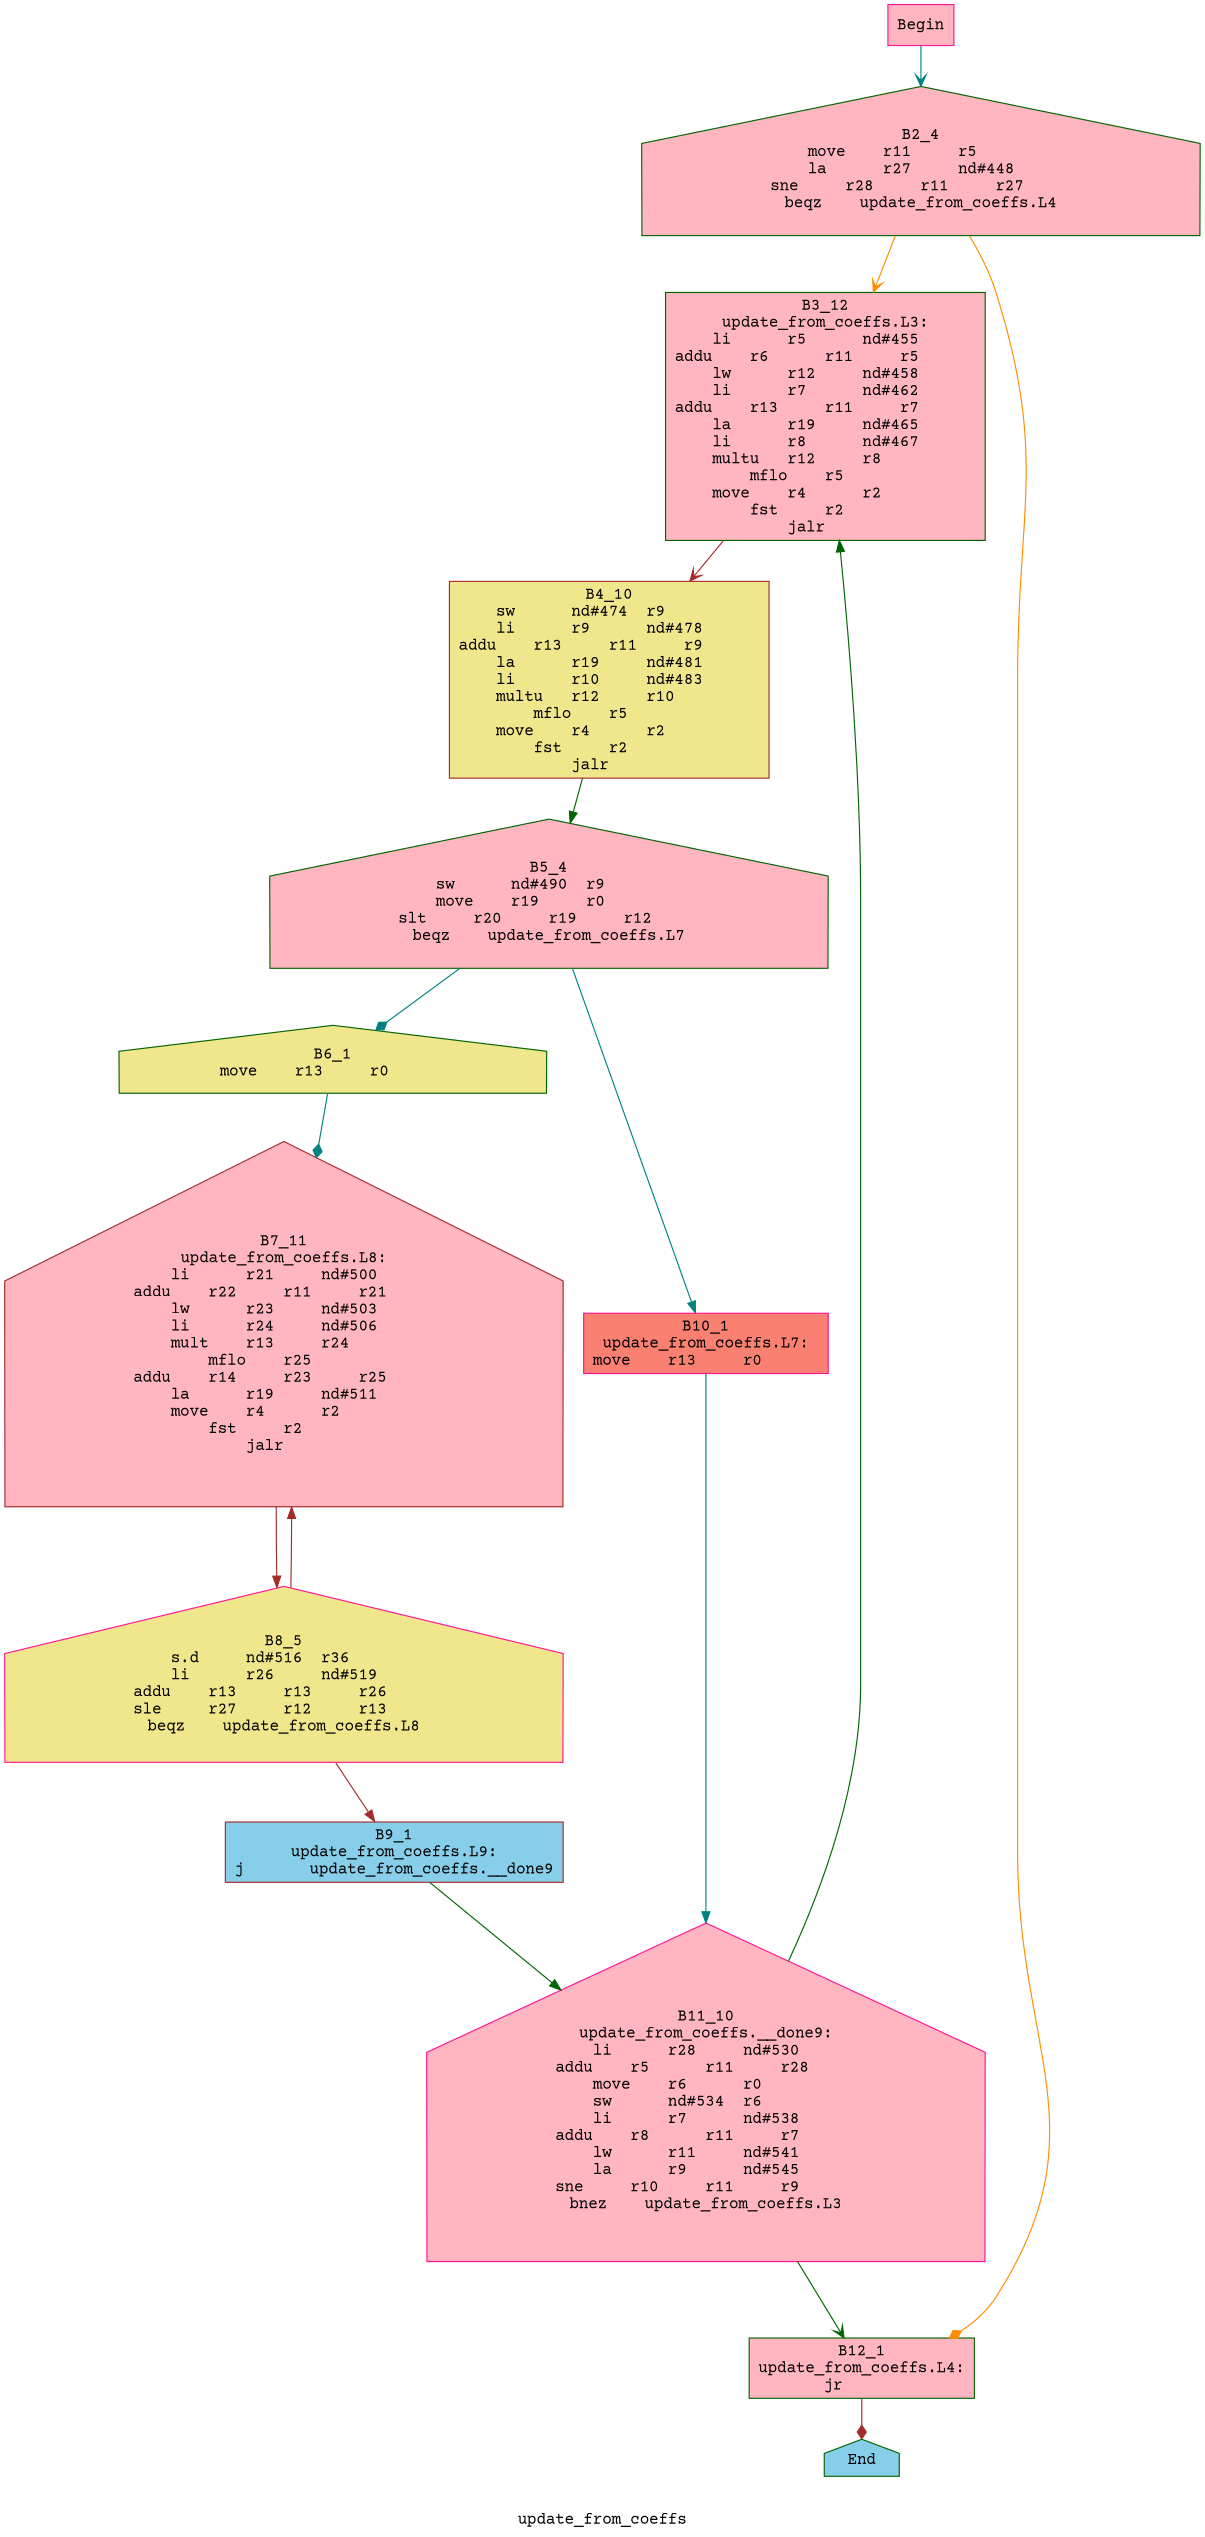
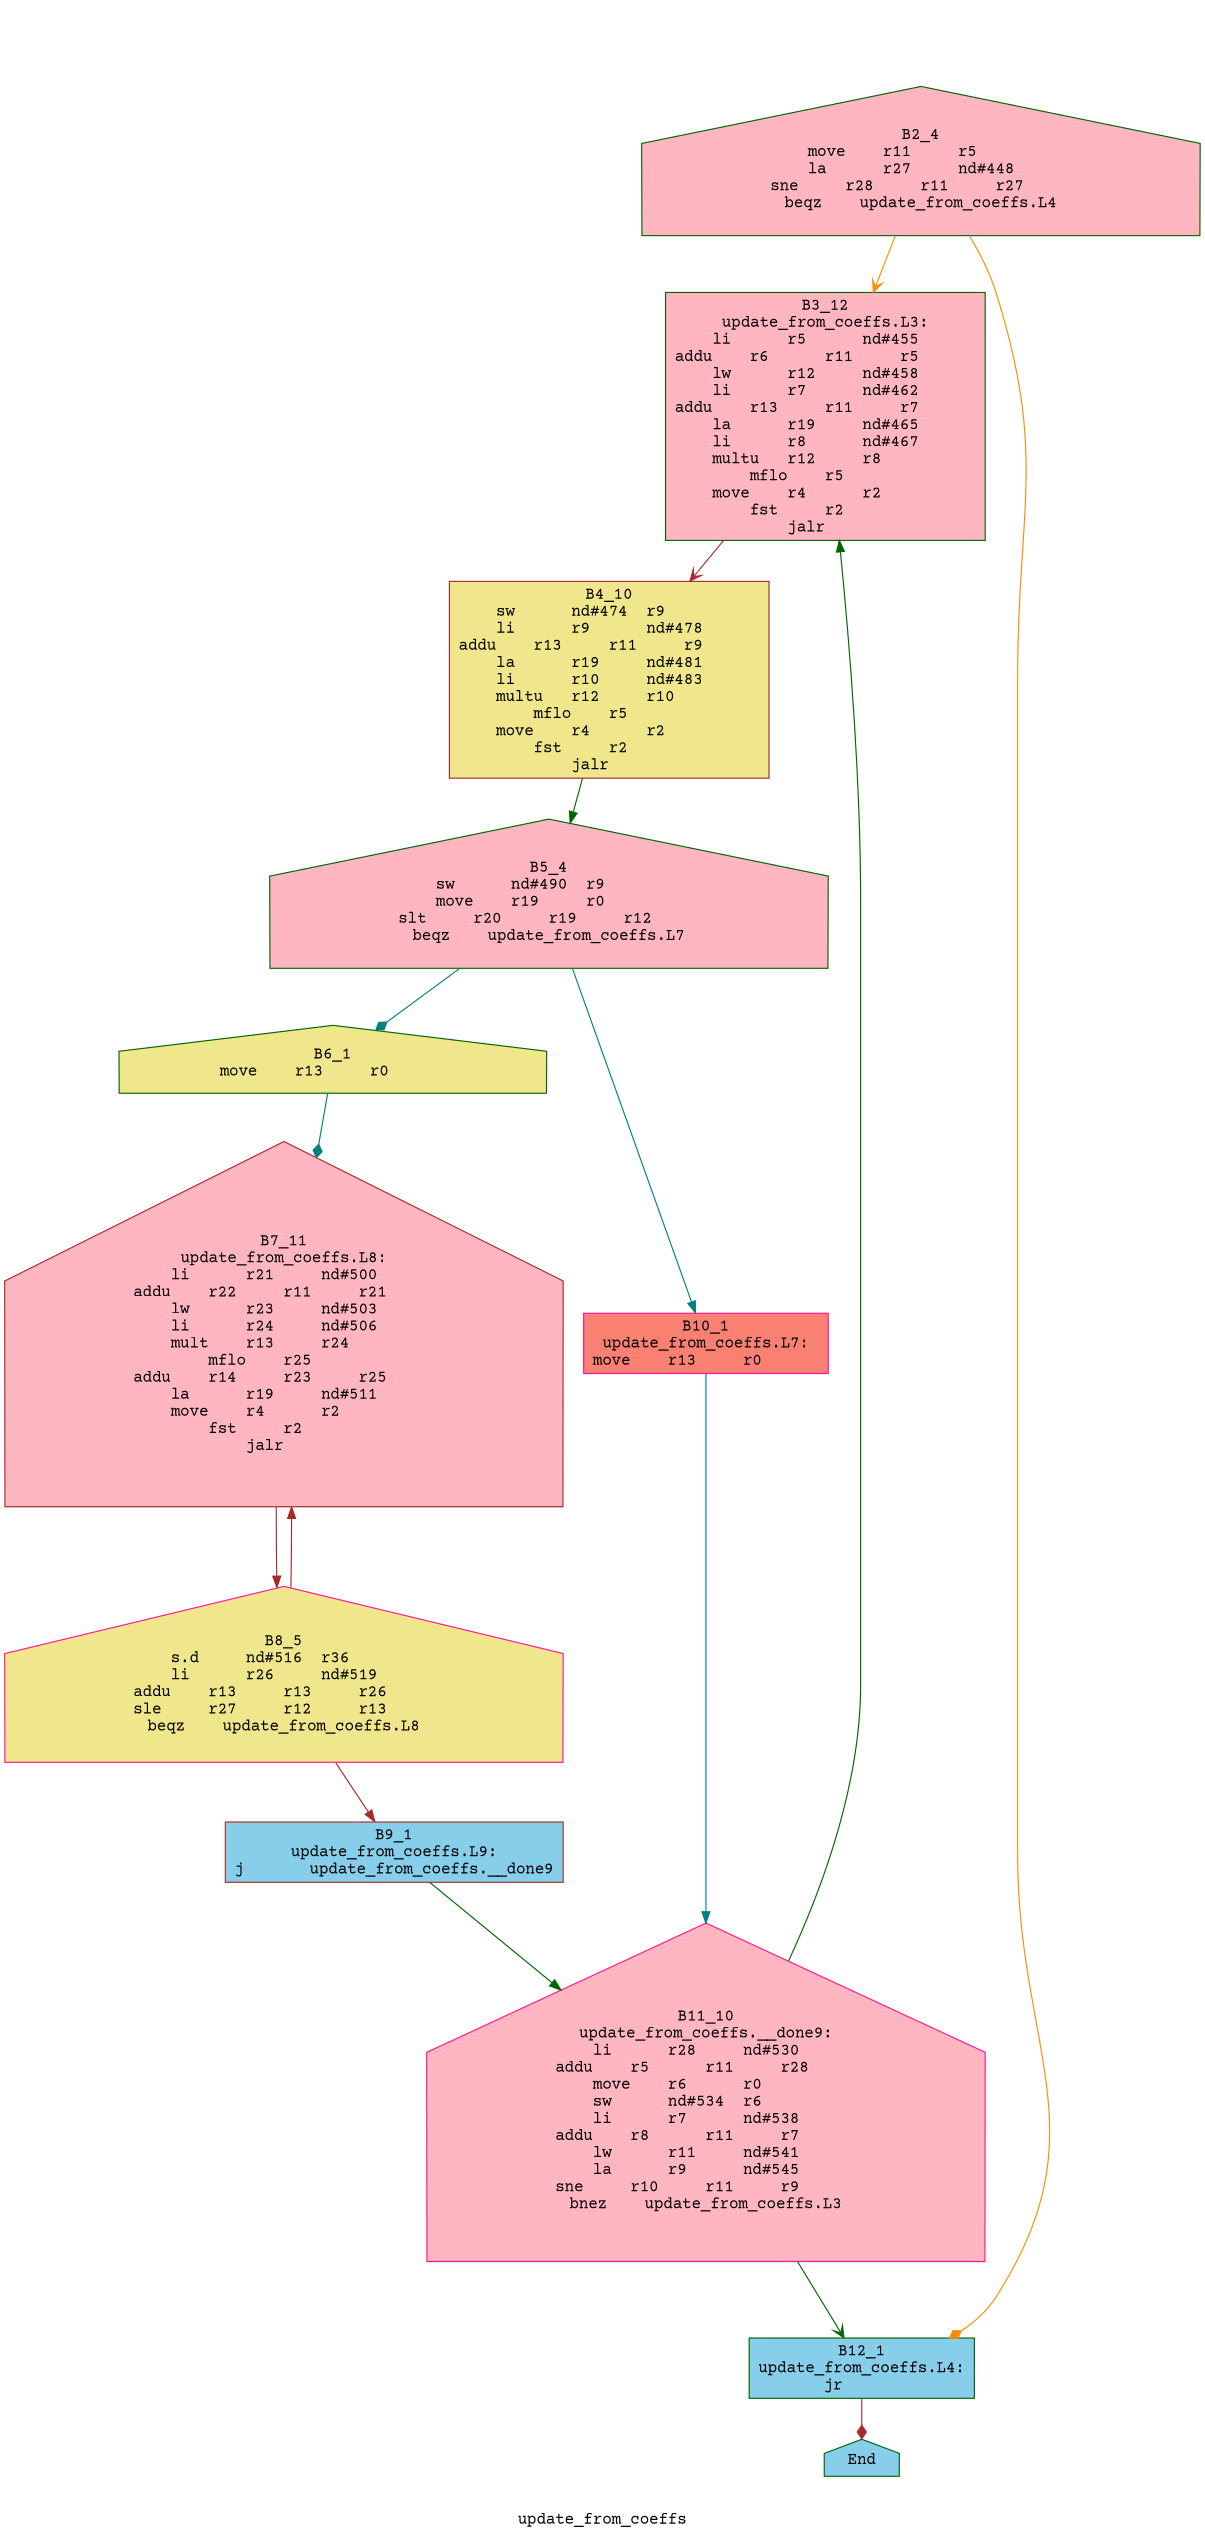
node "Begin": removed
node "B12_1 update_from_coeffs.L4: jr": fillcolor lightpink -> skyblue
